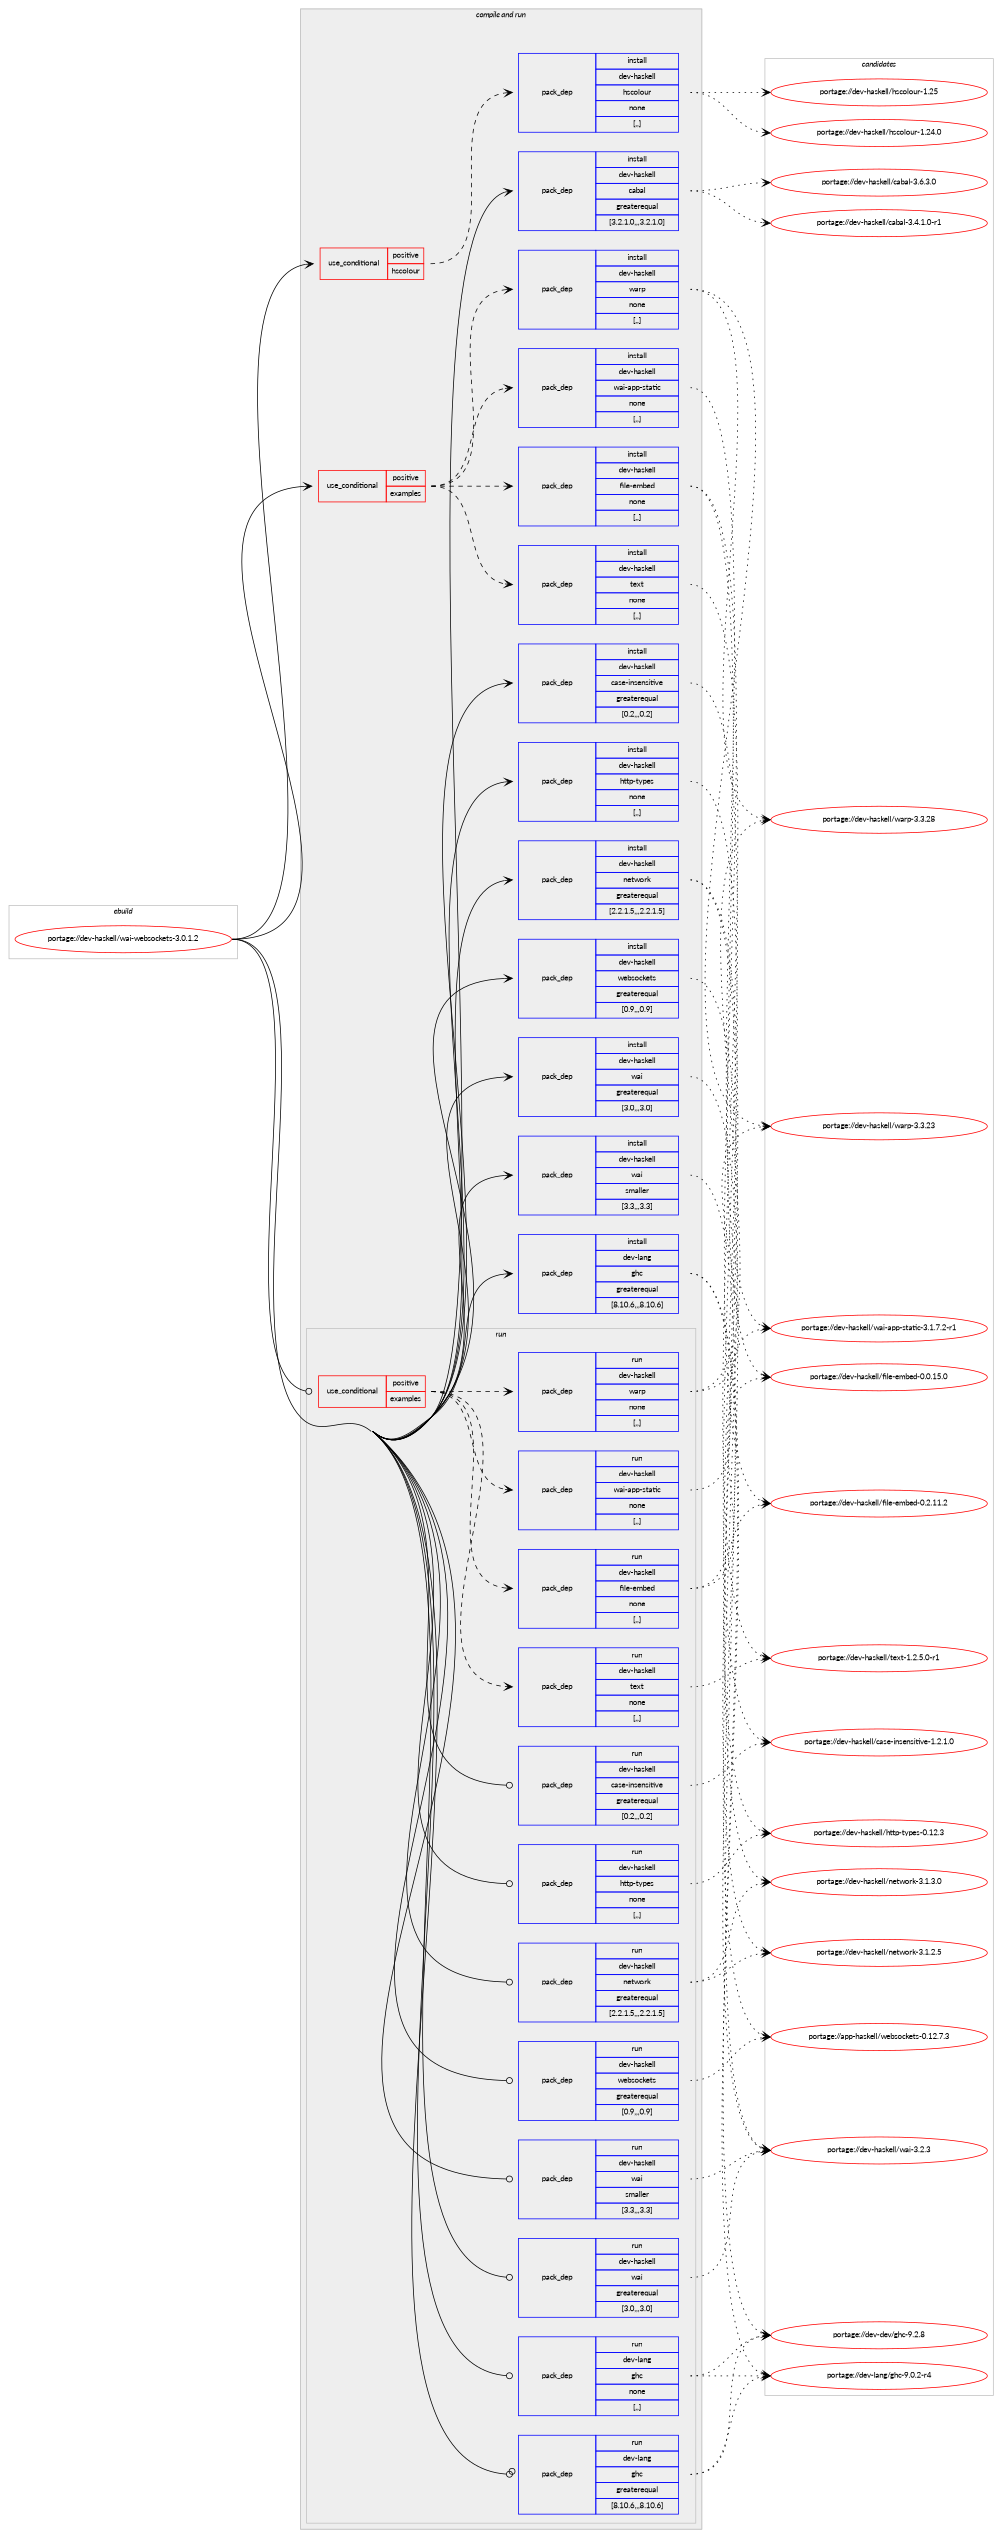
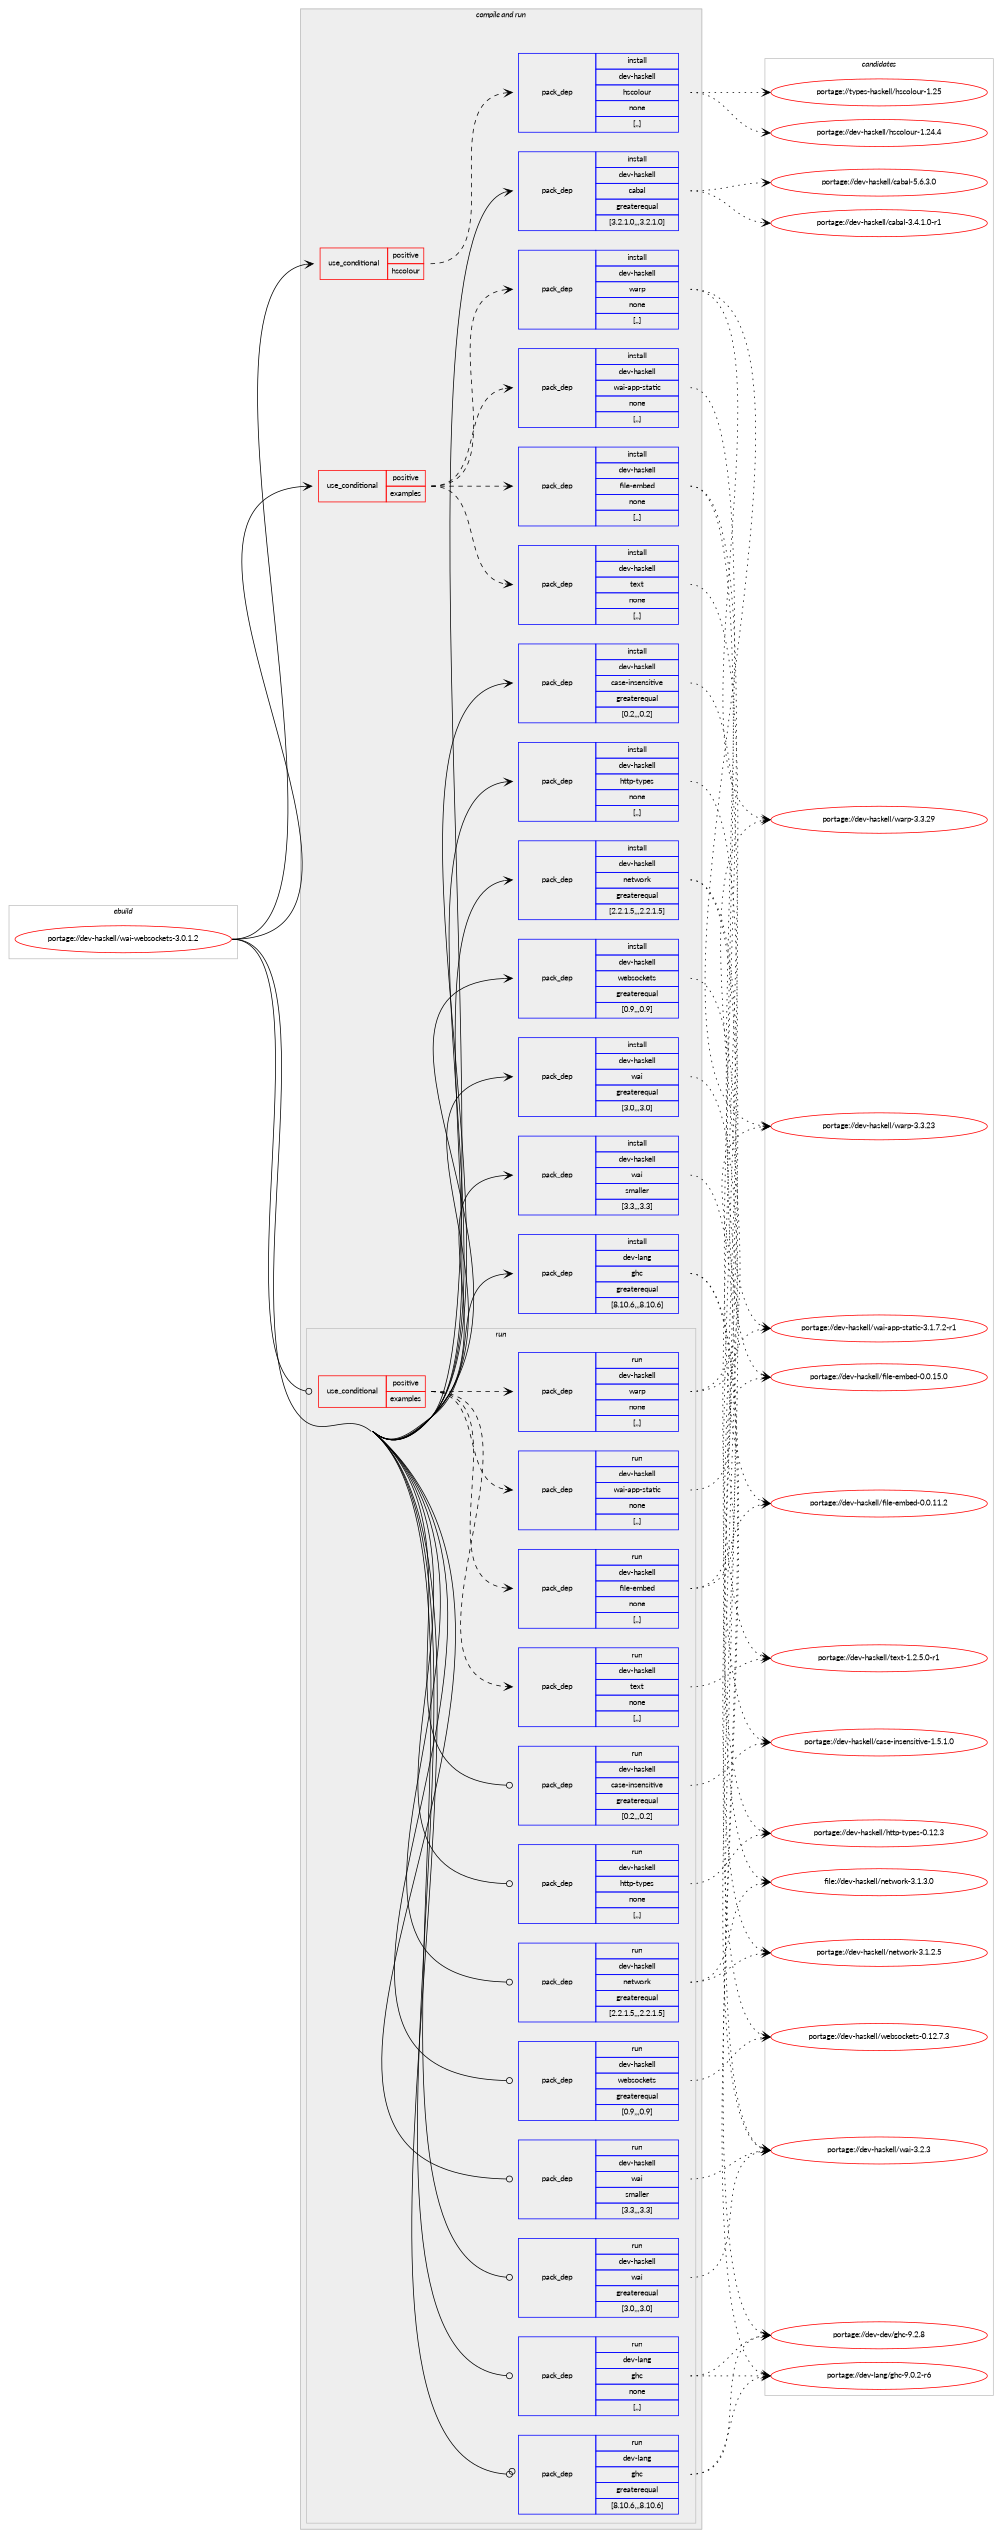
node "portage://dev-haskell/hscolour-1.25": label "portage://dev-haskell/hscolour-1.25" -> "portage://types-haskell/hscolour-1.25"
node "portage://dev-haskell/hscolour-1.24.0": label "portage://dev-haskell/hscolour-1.24.0" -> "portage://dev-haskell/hscolour-1.24.4"
node "portage://dev-haskell/cabal-3.6.3.0": label "portage://dev-haskell/cabal-3.6.3.0" -> "portage://dev-haskell/cabal-5.6.3.0"
node "portage://dev-haskell/warp-3.3.28": label "portage://dev-haskell/warp-3.3.28" -> "portage://dev-haskell/warp-3.3.29"
node "portage://dev-haskell/file-embed-0.2.11.2": label "portage://dev-haskell/file-embed-0.2.11.2" -> "portage://dev-haskell/file-embed-0.0.11.2"
node "portage://dev-haskell/case-insensitive-1.2.1.0": label "portage://dev-haskell/case-insensitive-1.2.1.0" -> "portage://dev-haskell/case-insensitive-1.5.1.0"
node "portage://dev-haskell/network-3.1.3.0": label "portage://dev-haskell/network-3.1.3.0" -> "file://dev-haskell/network-3.1.3.0"
node "portage://app-haskell/websockets-0.12.7.3": label "portage://app-haskell/websockets-0.12.7.3" -> "portage://dev-haskell/websockets-0.12.7.3"
node "portage://dev-lang/ghc-9.0.2-r4": label "portage://dev-lang/ghc-9.0.2-r4" -> "portage://dev-lang/ghc-9.0.2-r6"
